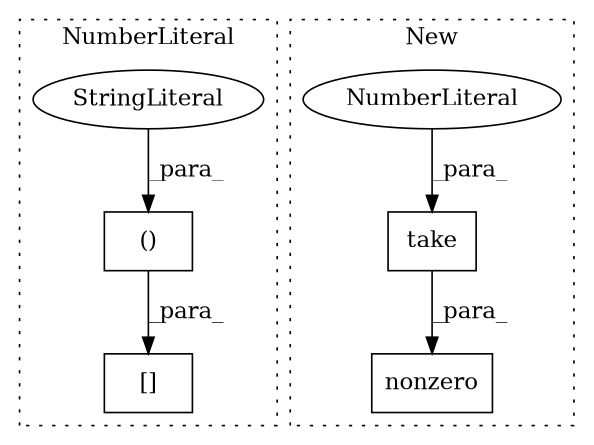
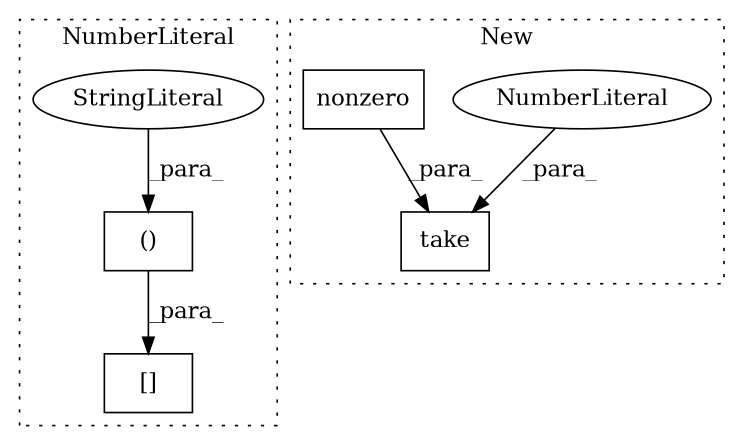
edge "take" -> "nonzero": reversed
